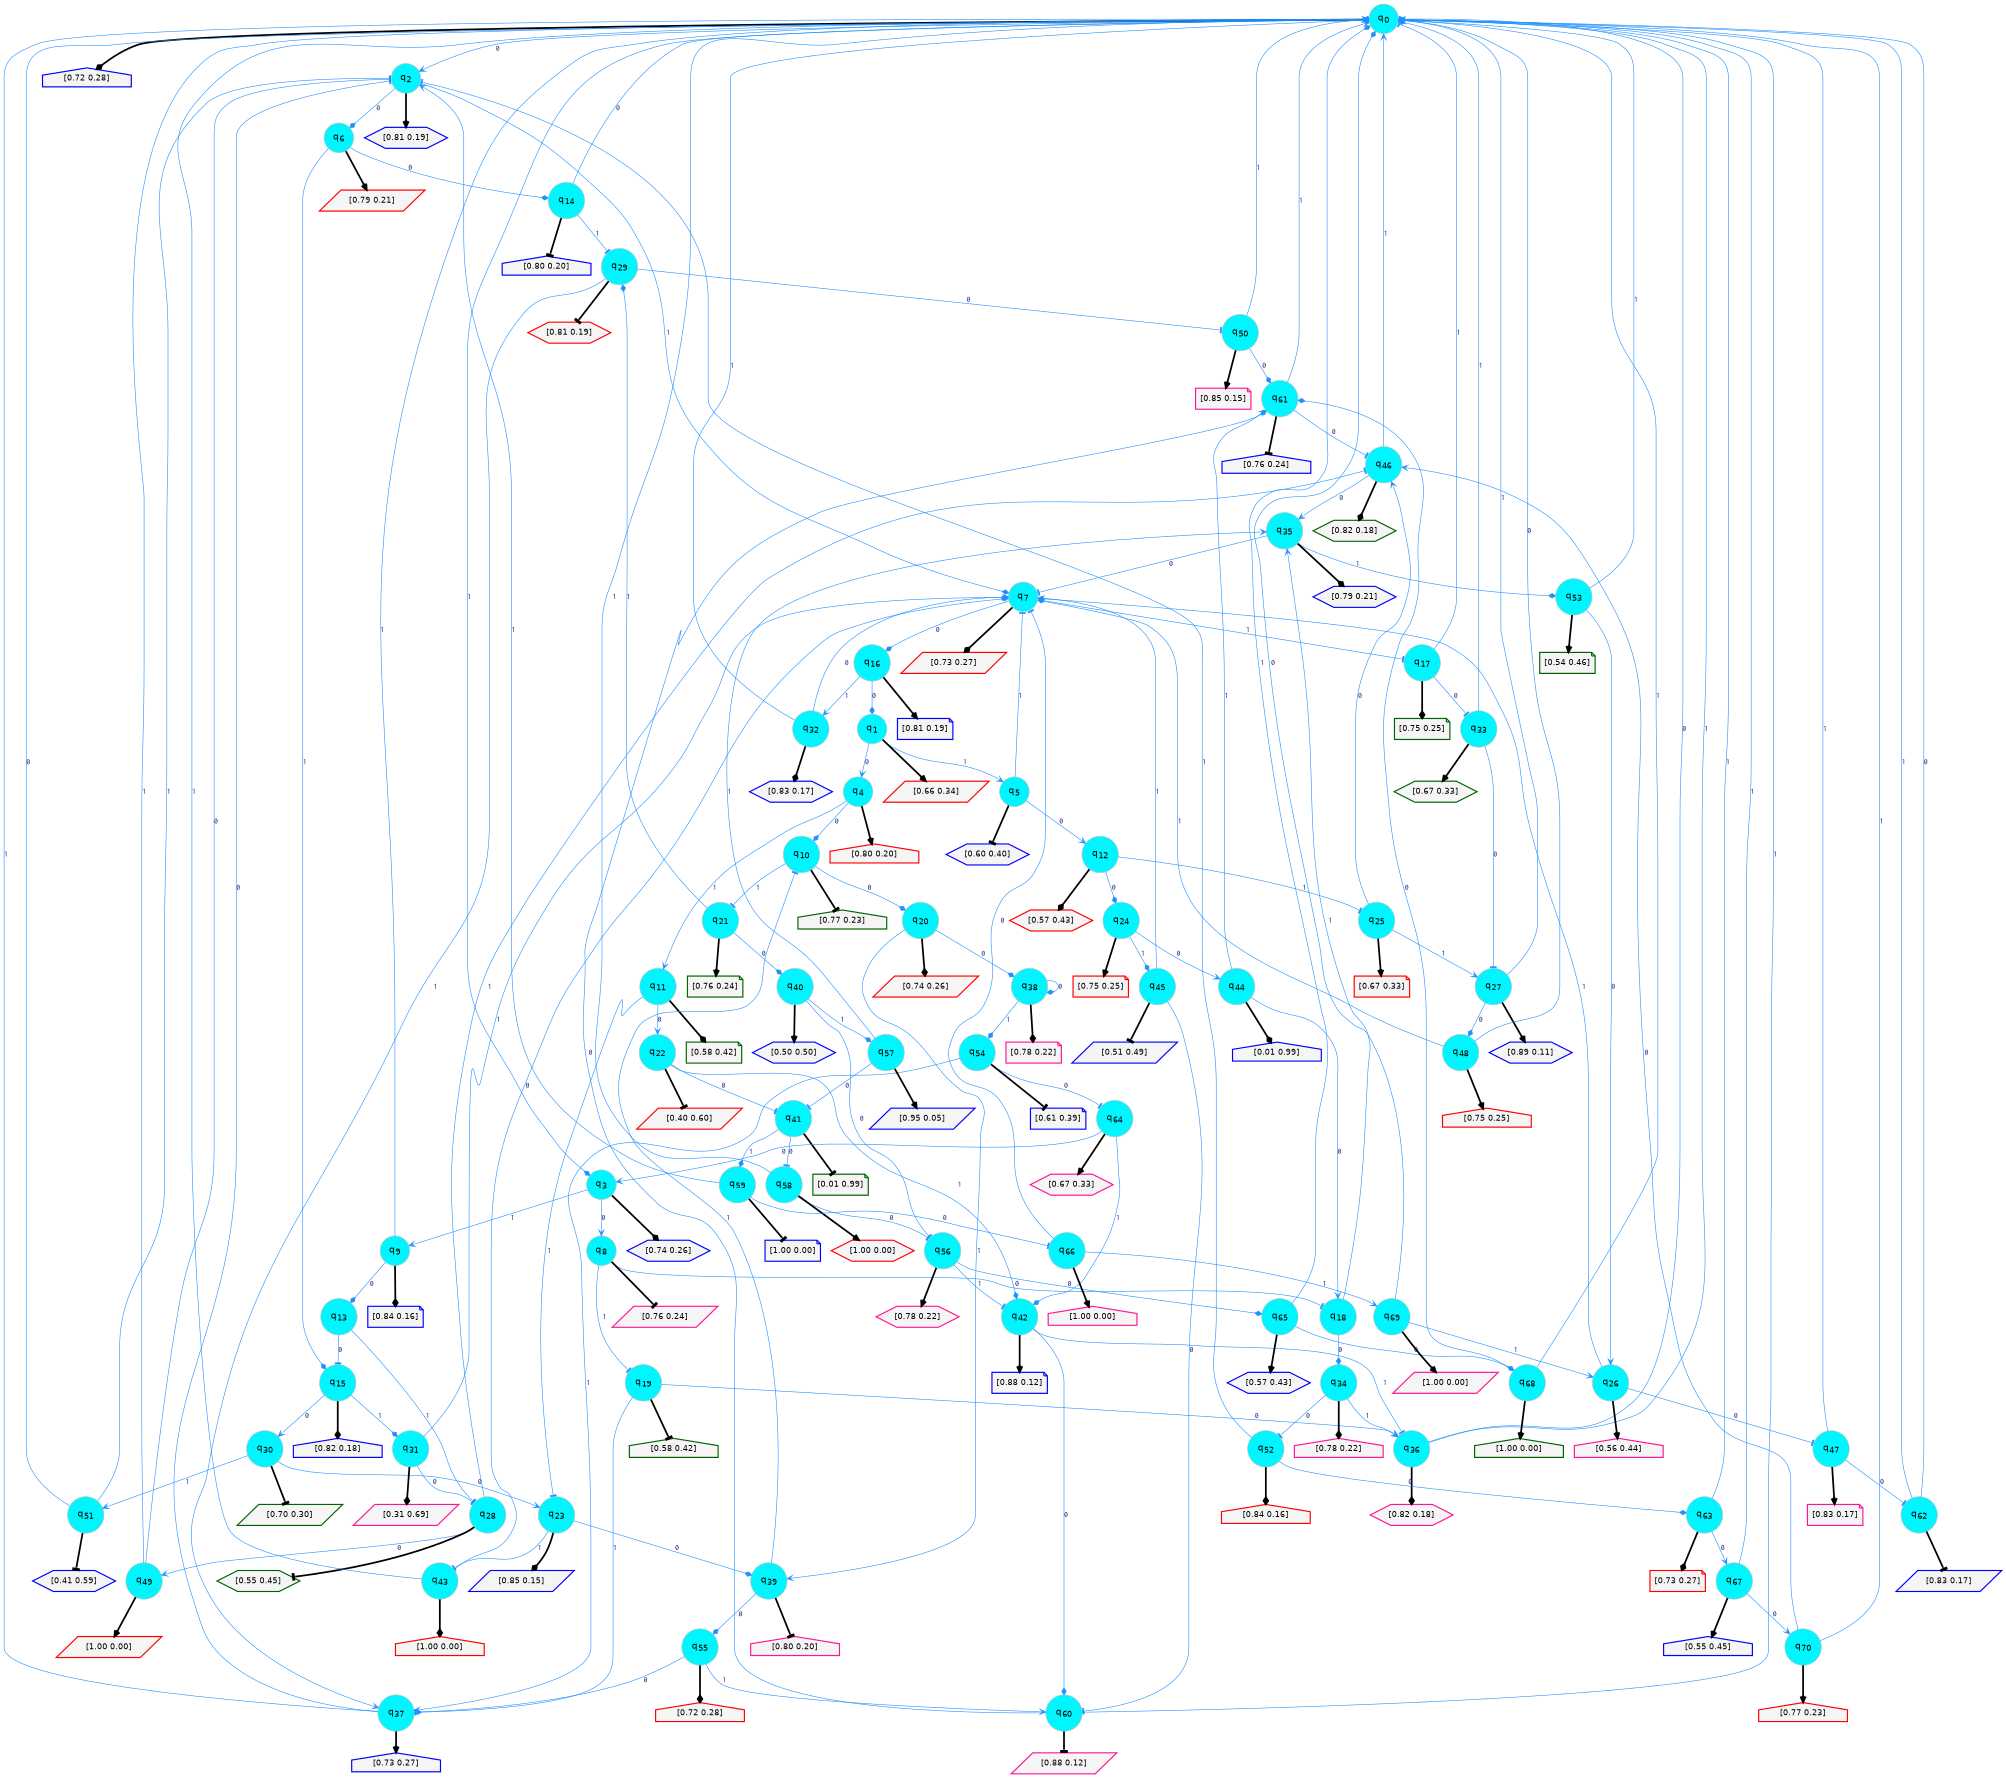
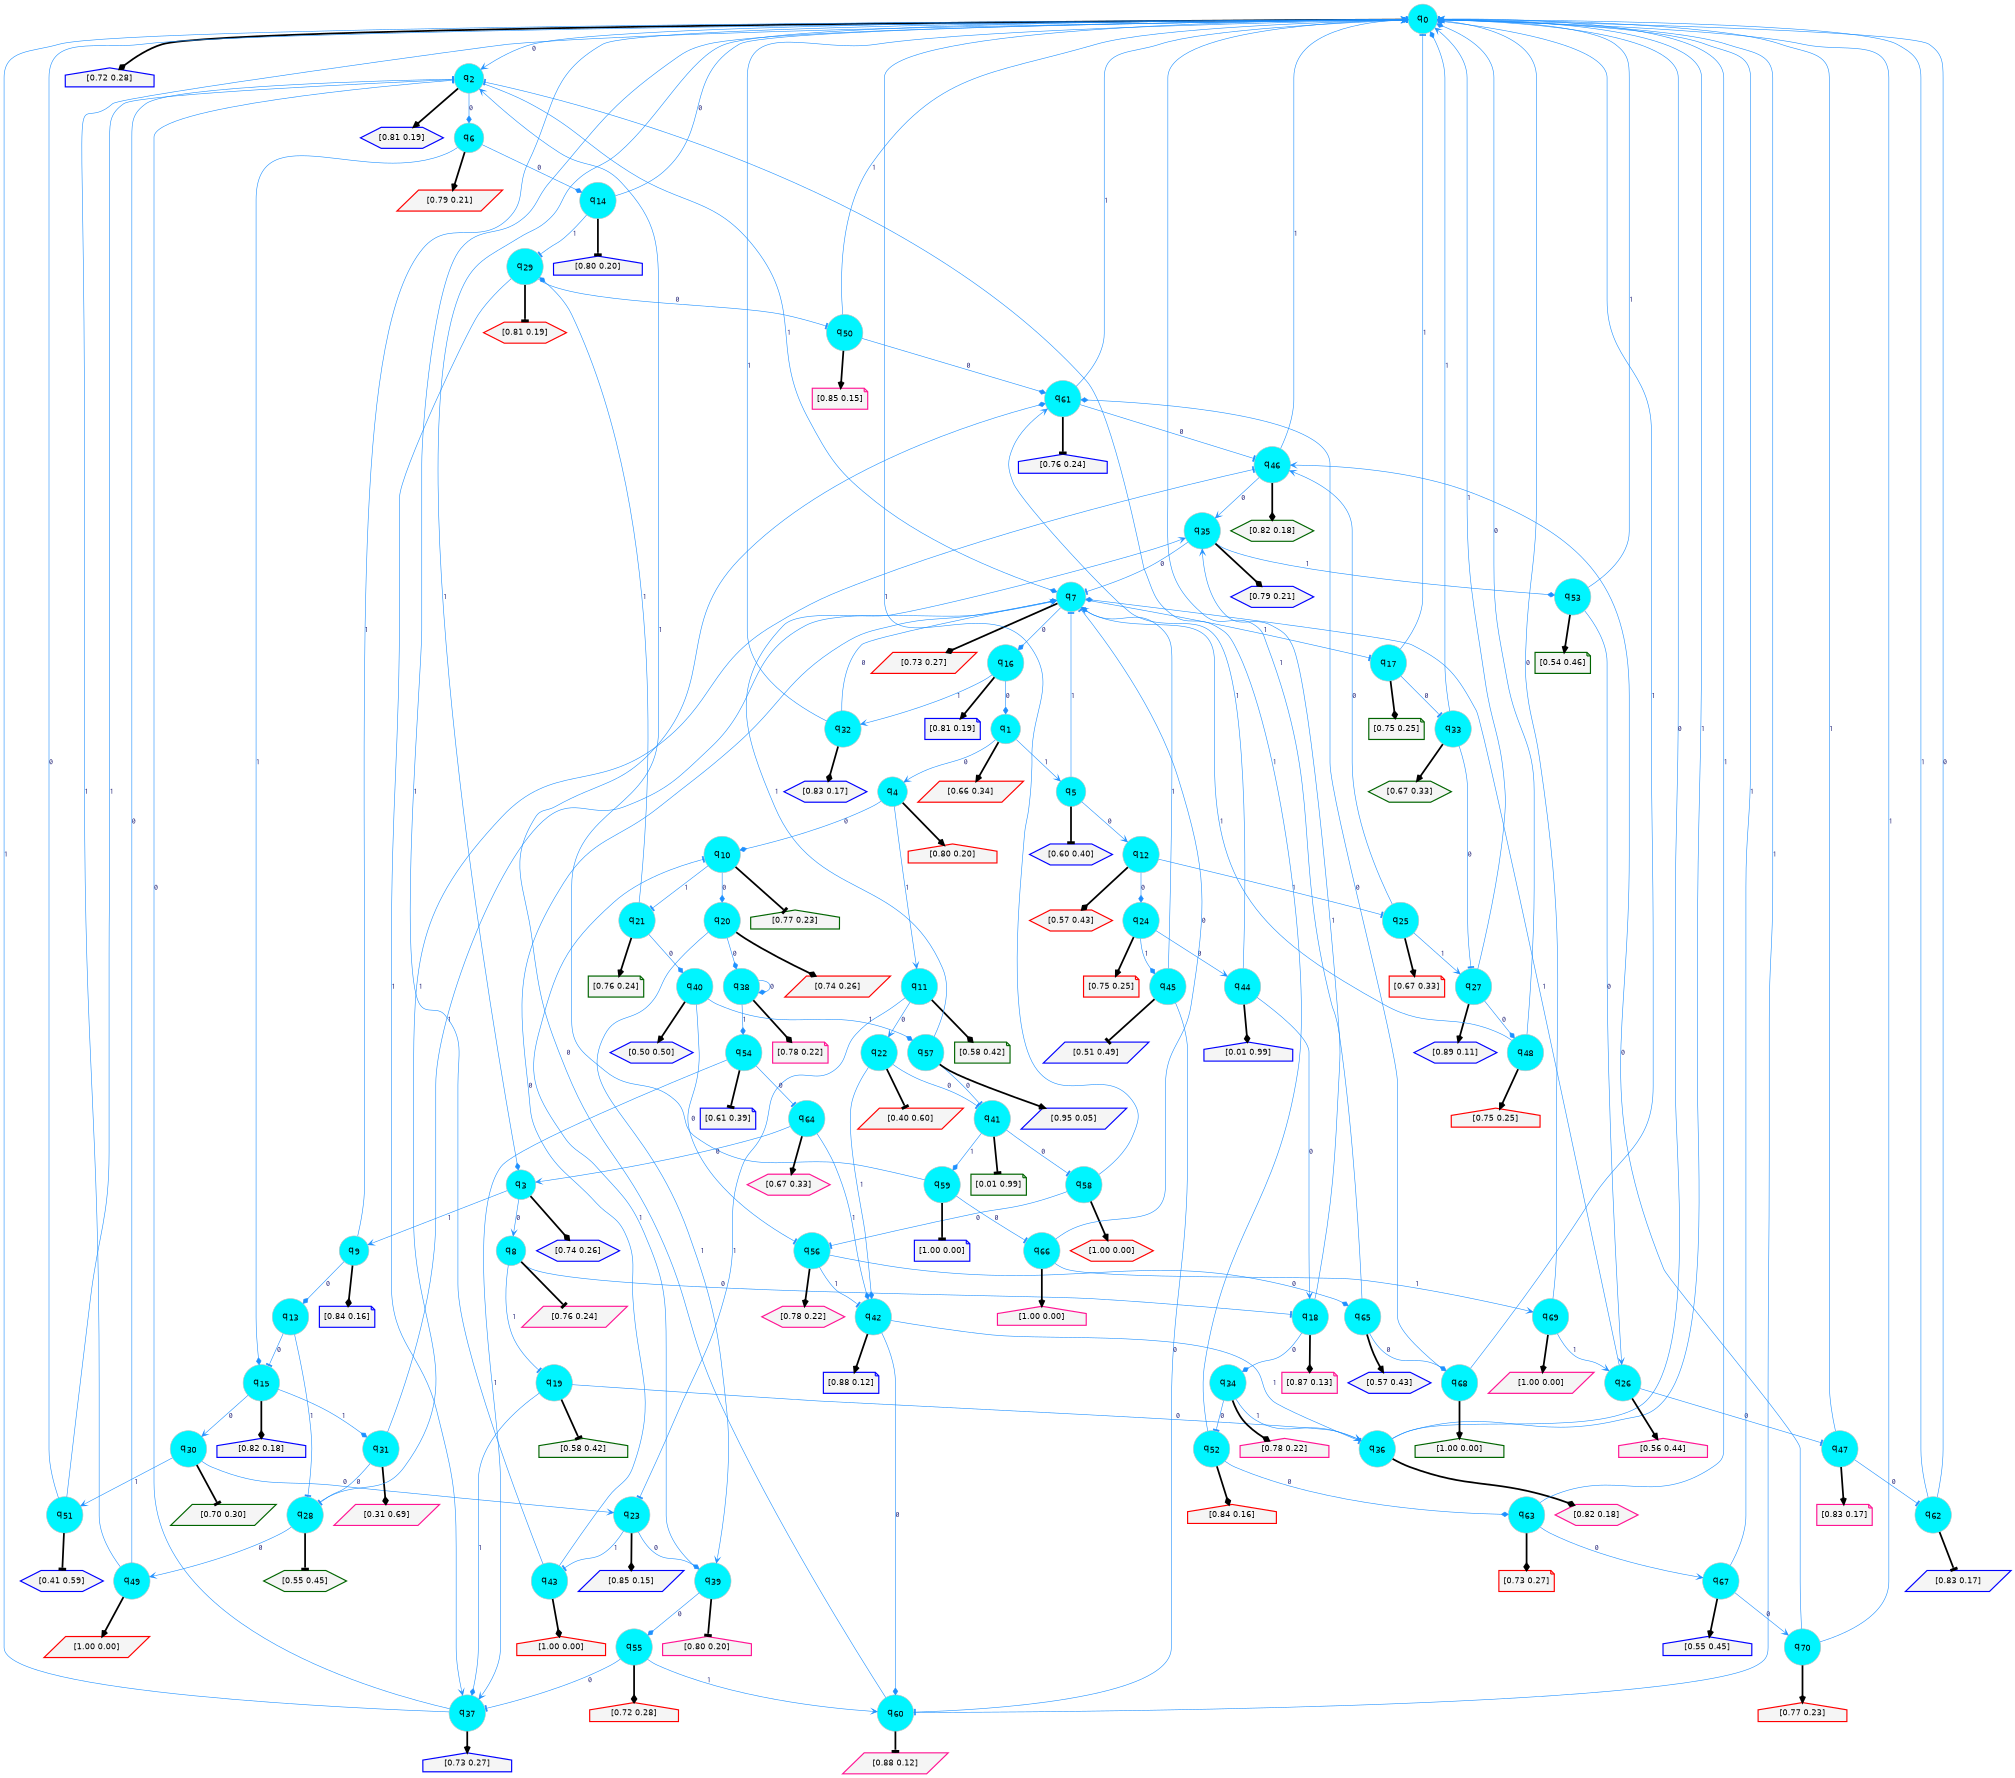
node "[0.87 0.13]": added
